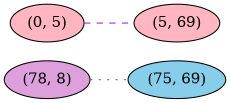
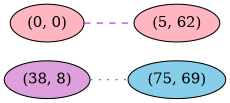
node "(0, 5)": label "(0, 5)" -> "(0, 0)"
node "(5, 69)": label "(5, 69)" -> "(5, 62)"
node "(78, 8)": label "(78, 8)" -> "(38, 8)"
